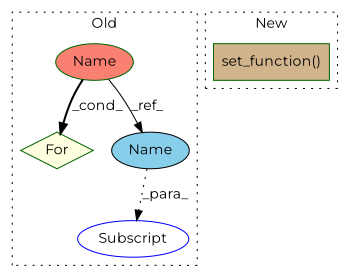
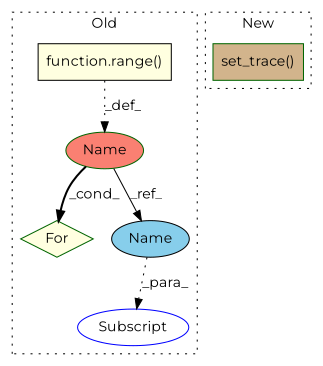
node "function.range()": added
node "set_function()": label "set_function()" -> "set_trace()"
